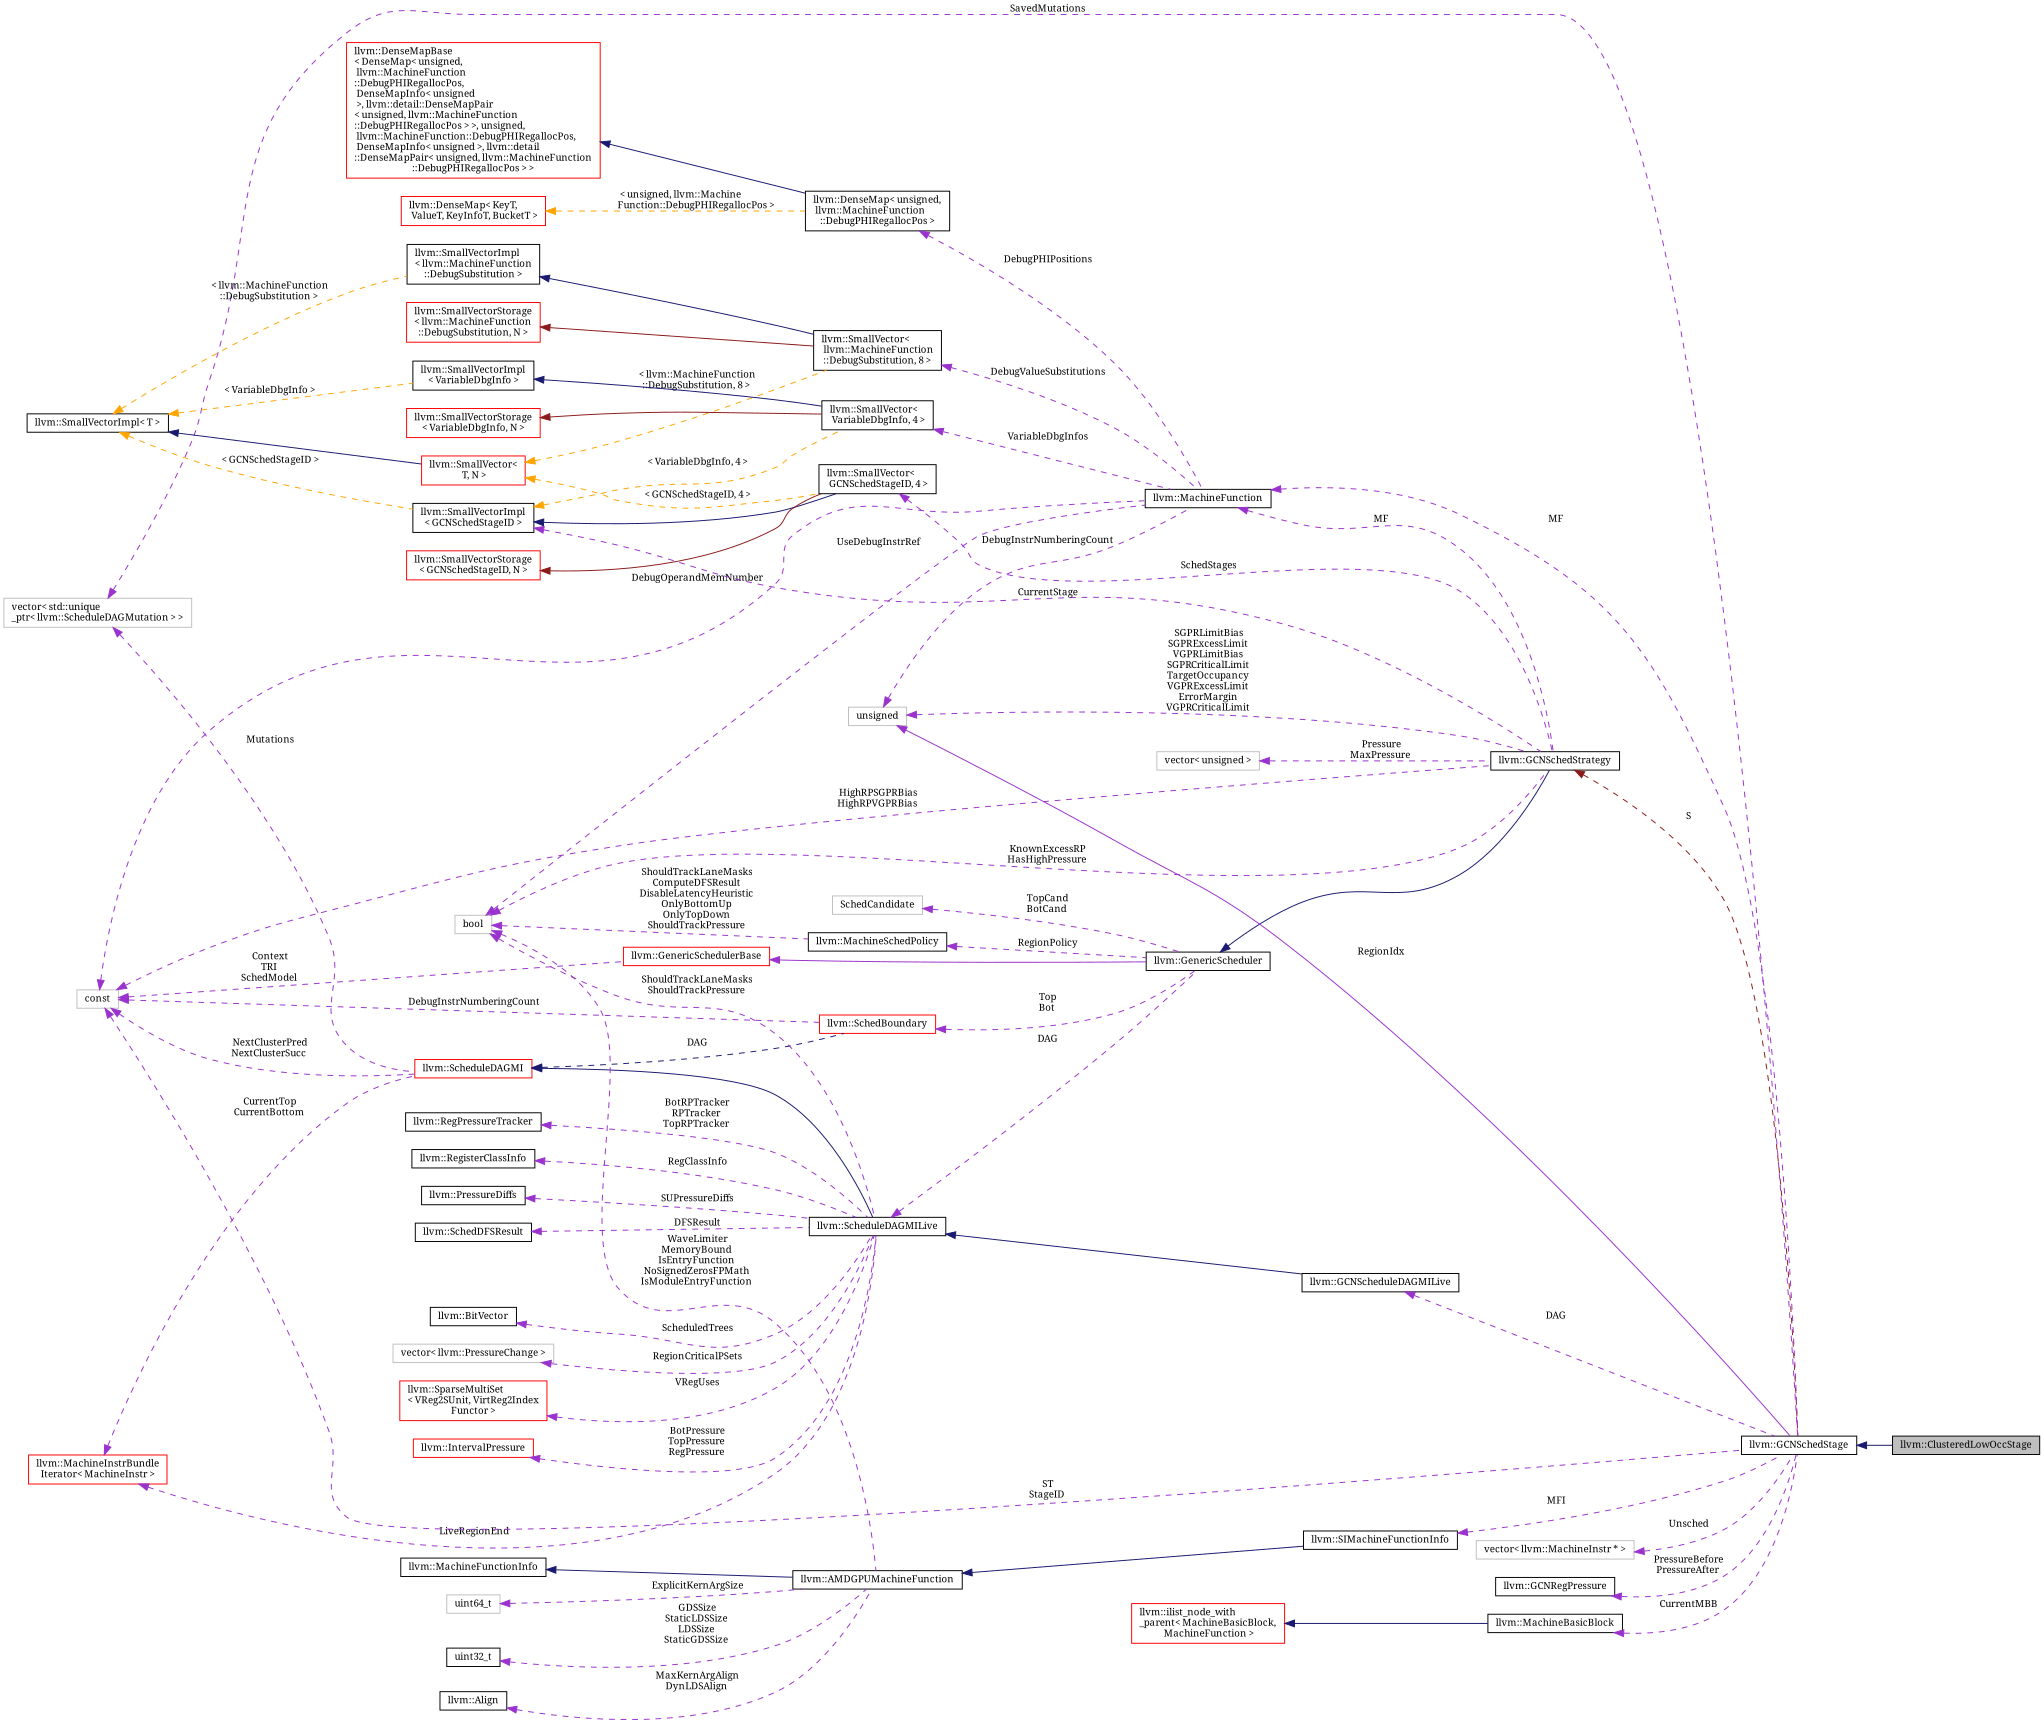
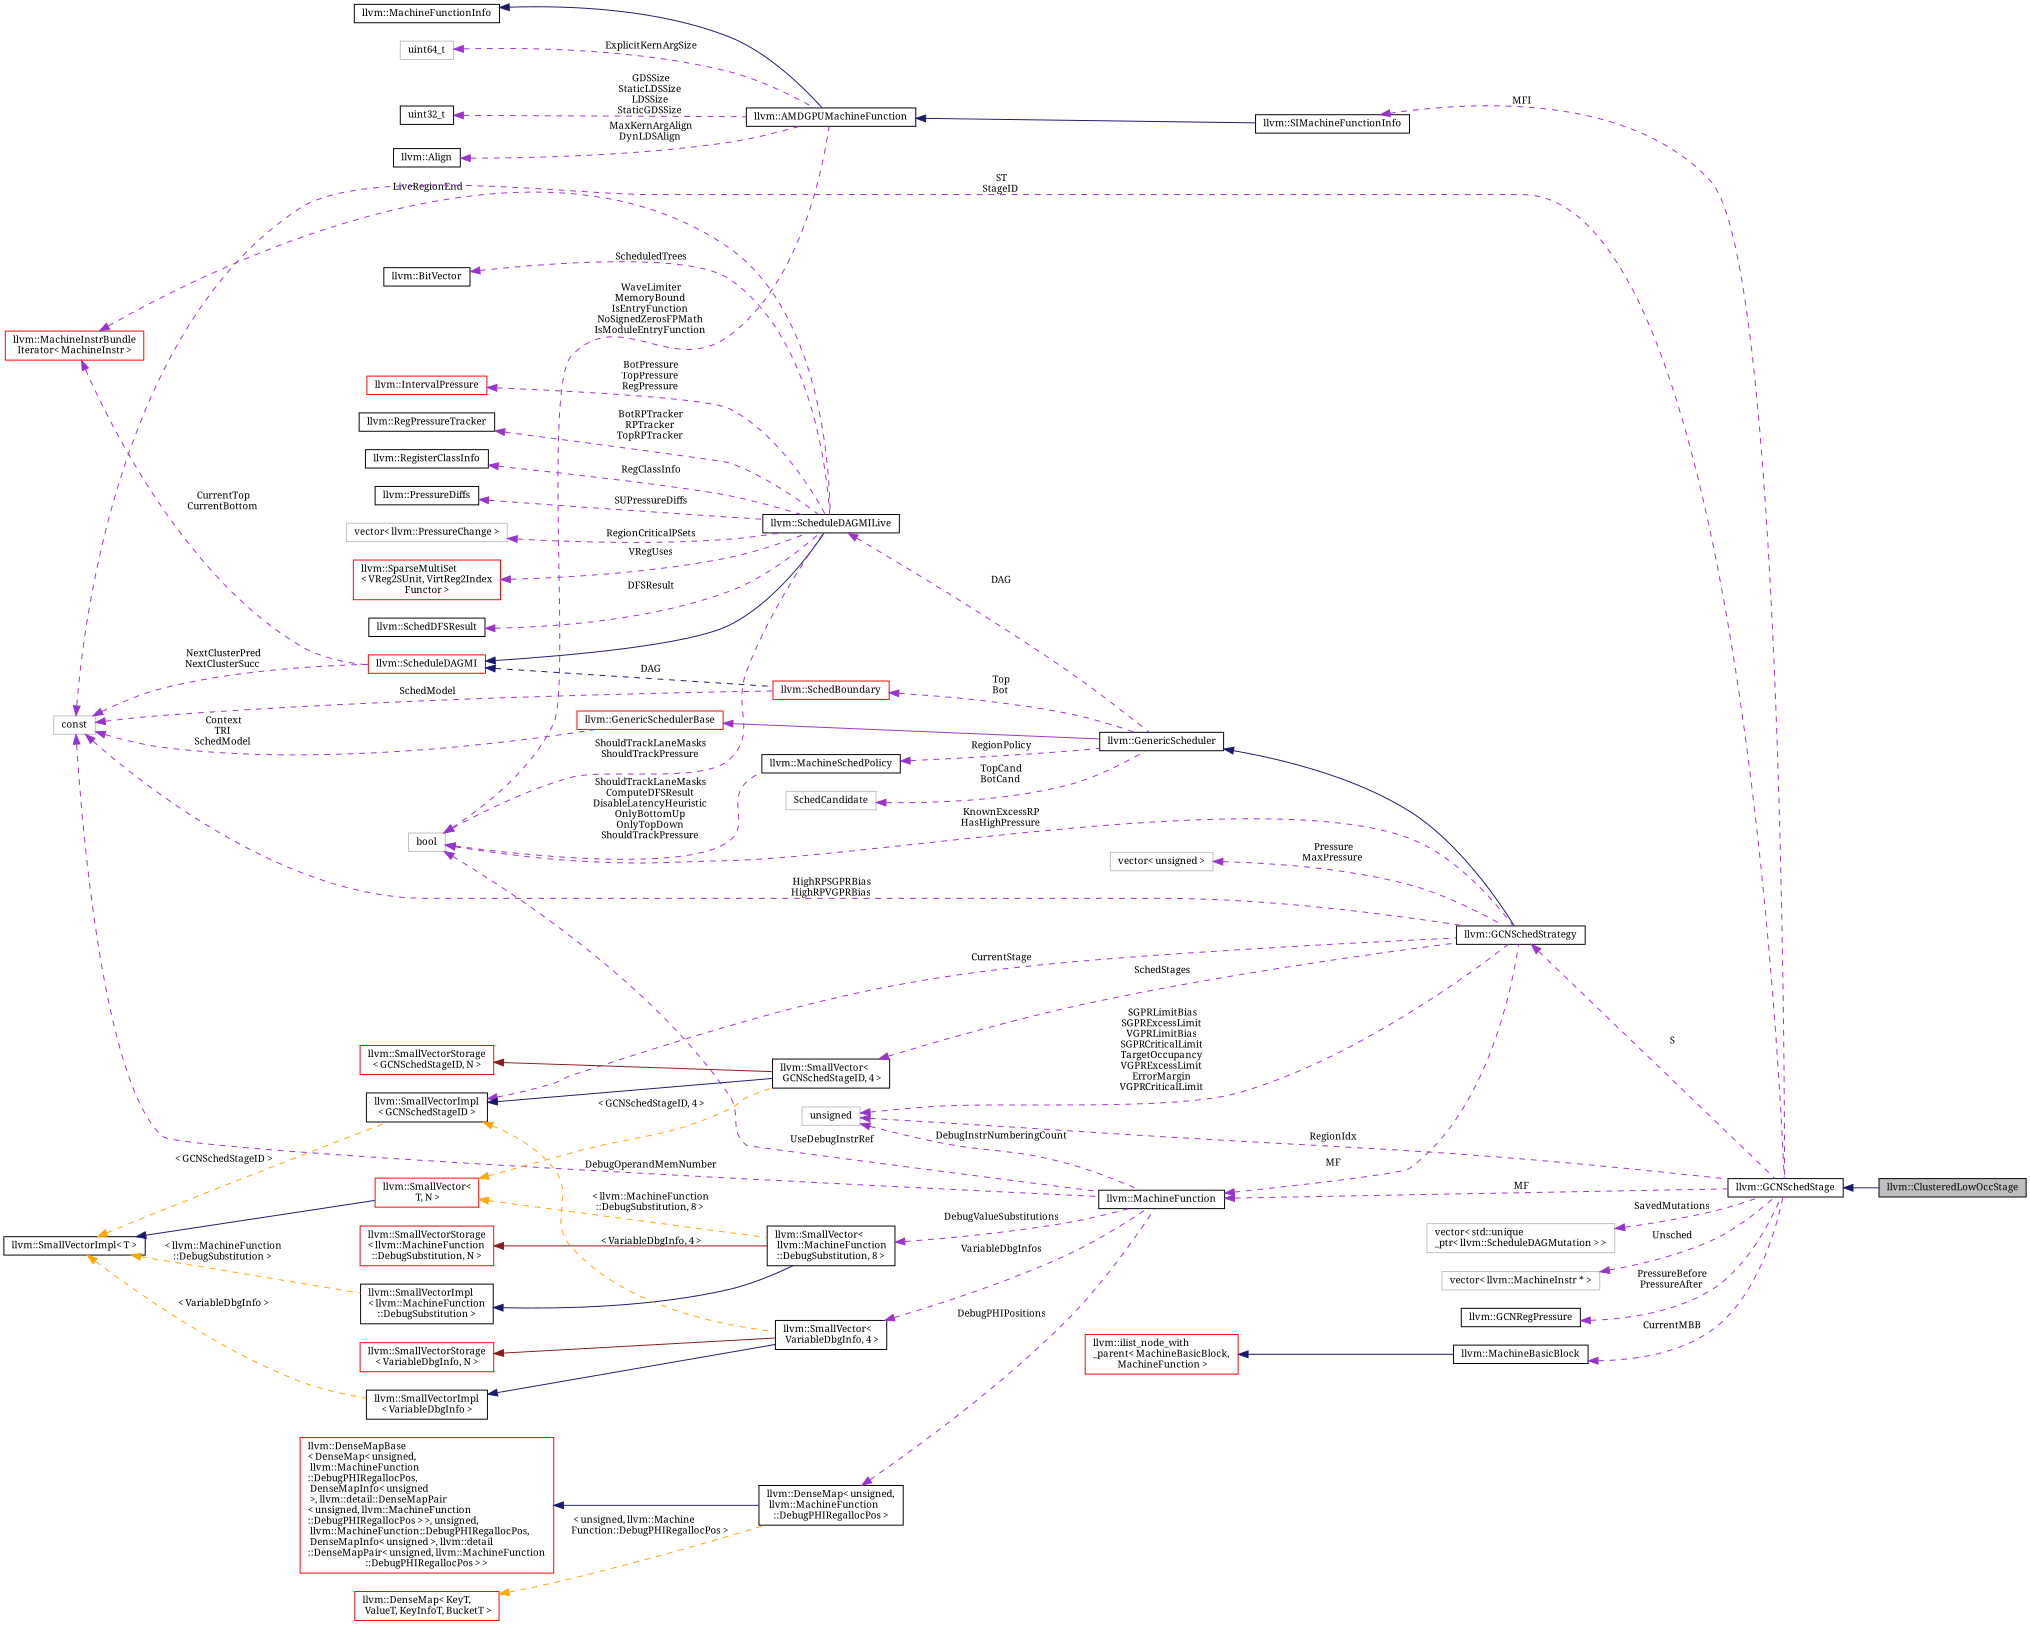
edge "llvm::ScheduleDAGMI" -> "vector< std::unique _ptr< llvm::ScheduleDAGMutation > >": removed, label "Mutations"
edge "llvm::SchedBoundary" -> "const": label " DebugInstrNumberingCount" -> " SchedModel"
edge "llvm::GCNSchedStage" -> "unsigned": style solid -> dashed
edge "llvm::GCNSchedStage" -> "llvm::GCNSchedStrategy": color firebrick4 -> darkorchid3
node "llvm::GCNScheduleDAGMILive": removed
